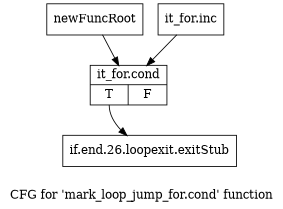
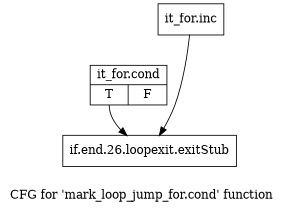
node "newFuncRoot": removed
edge "it_for.inc" -> "it_for.cond": now "it_for.inc" -> "if.end.26.loopexit.exitStub"
